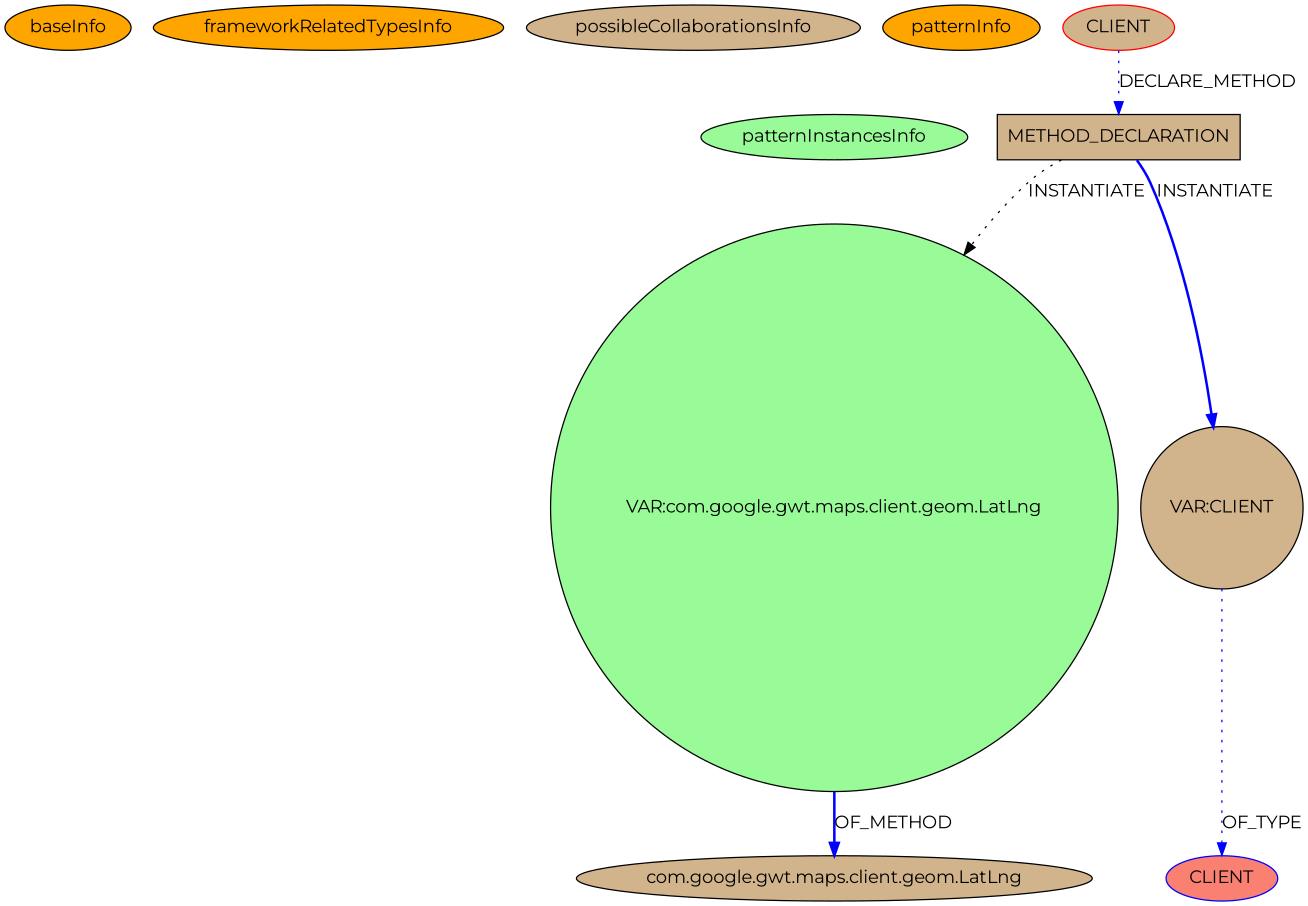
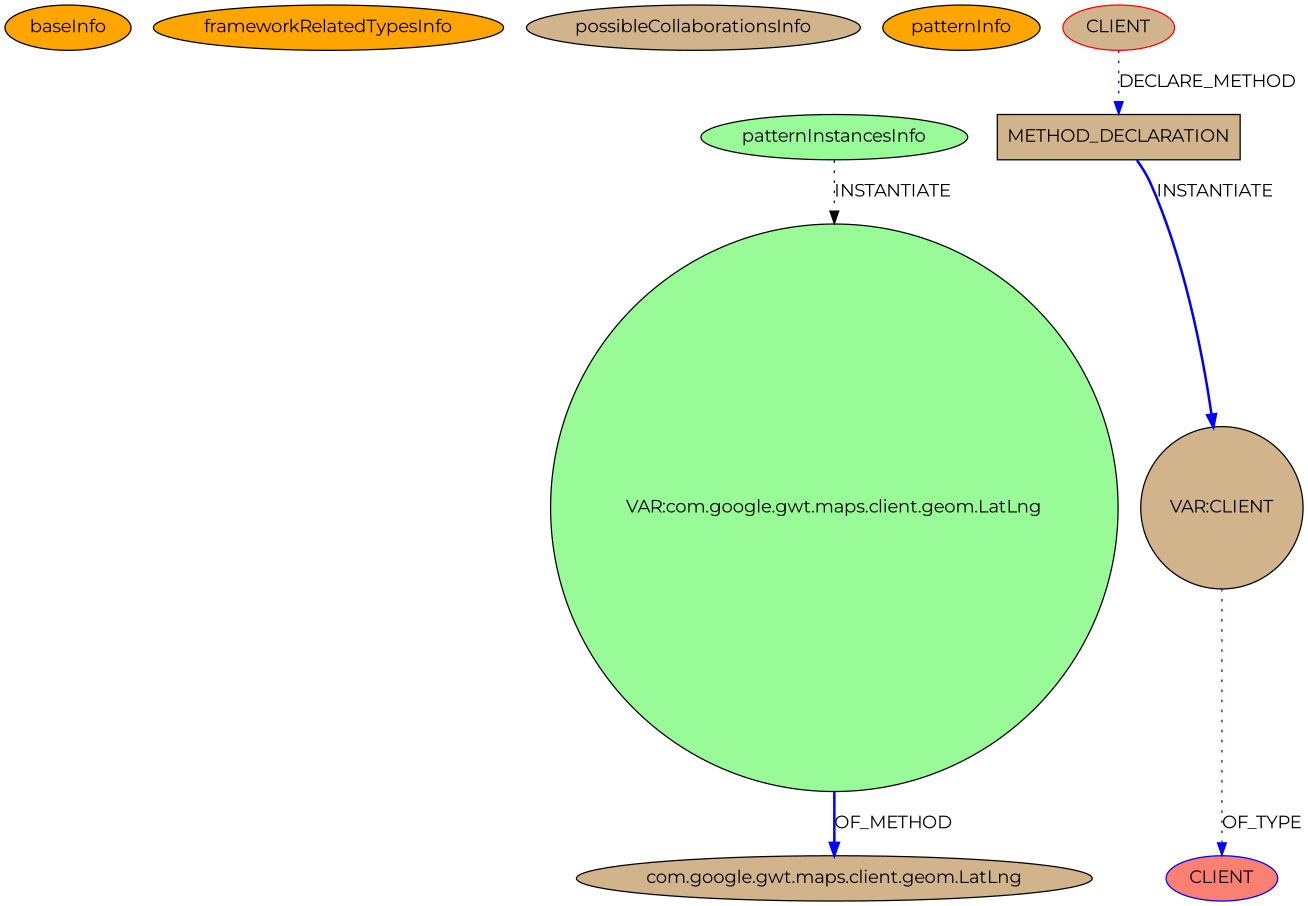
edge "METHOD_DECLARATION" -> "VAR:com.google.gwt.maps.client.geom.LatLng": now "patternInstancesInfo" -> "VAR:com.google.gwt.maps.client.geom.LatLng"
